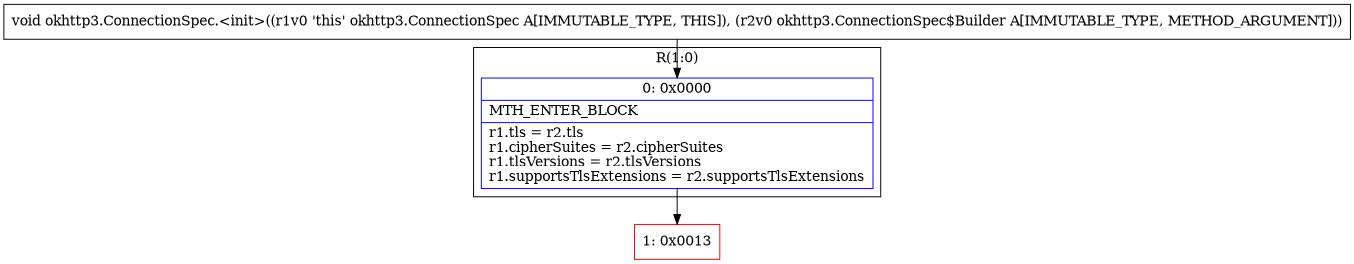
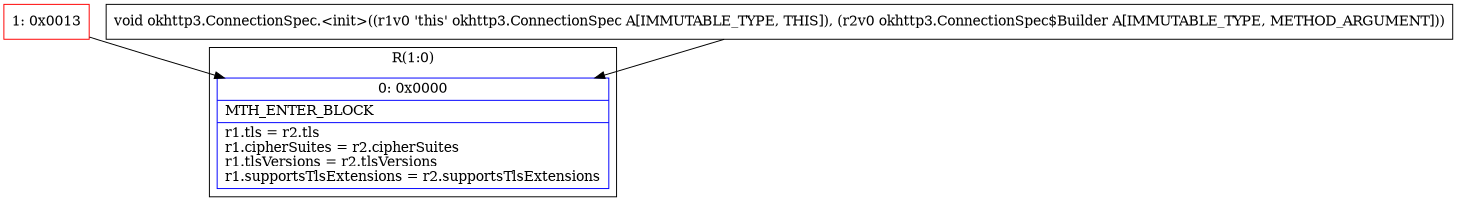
edge "0: 0x0000" -> "1: 0x0013": reversed
